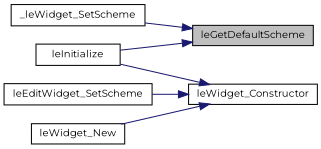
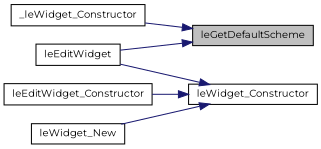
node "_leWidget_SetScheme": label "_leWidget_SetScheme" -> "_leWidget_Constructor"
node "leInitialize": label "leInitialize" -> "leEditWidget"
node "leEditWidget_SetScheme": label "leEditWidget_SetScheme" -> "leEditWidget_Constructor"
